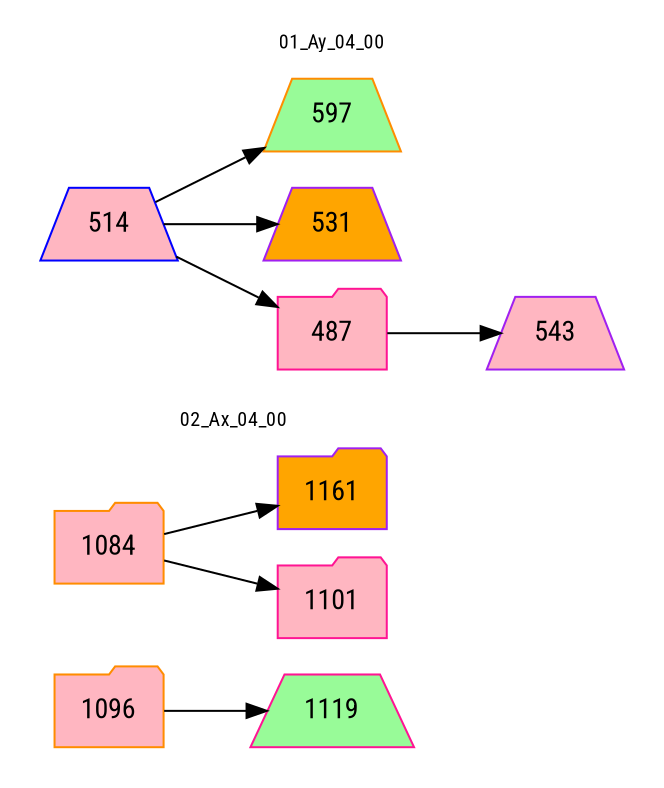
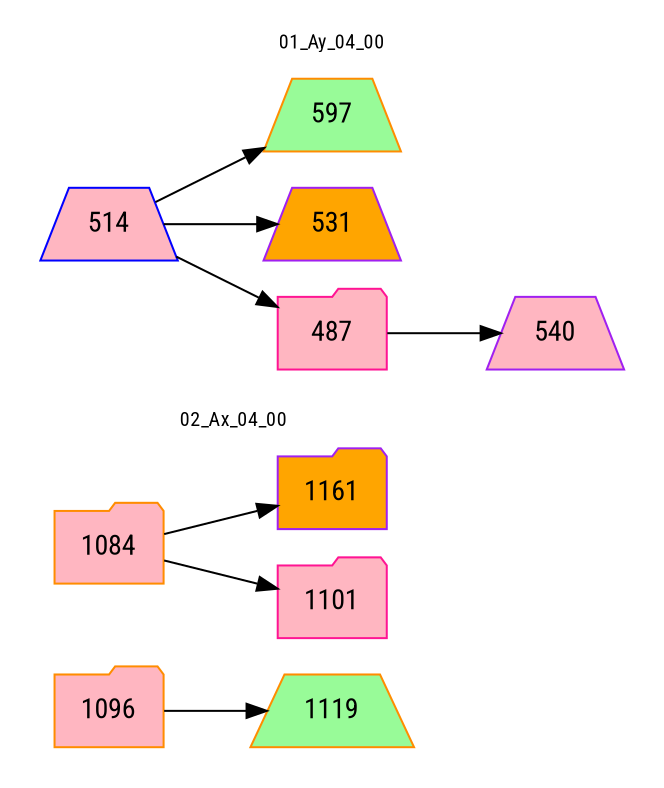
node "543": label "543" -> "540"
node "1119": color deeppink -> darkorange
